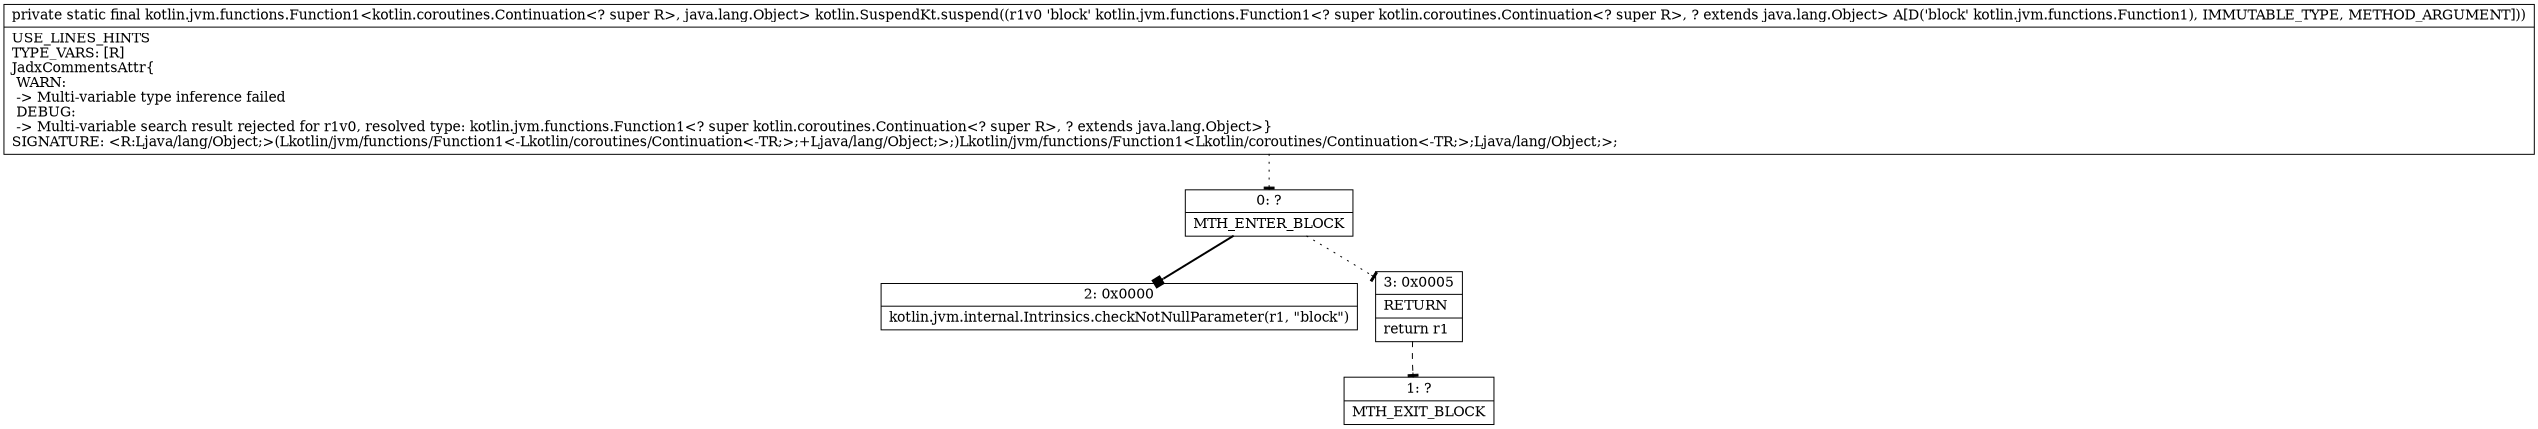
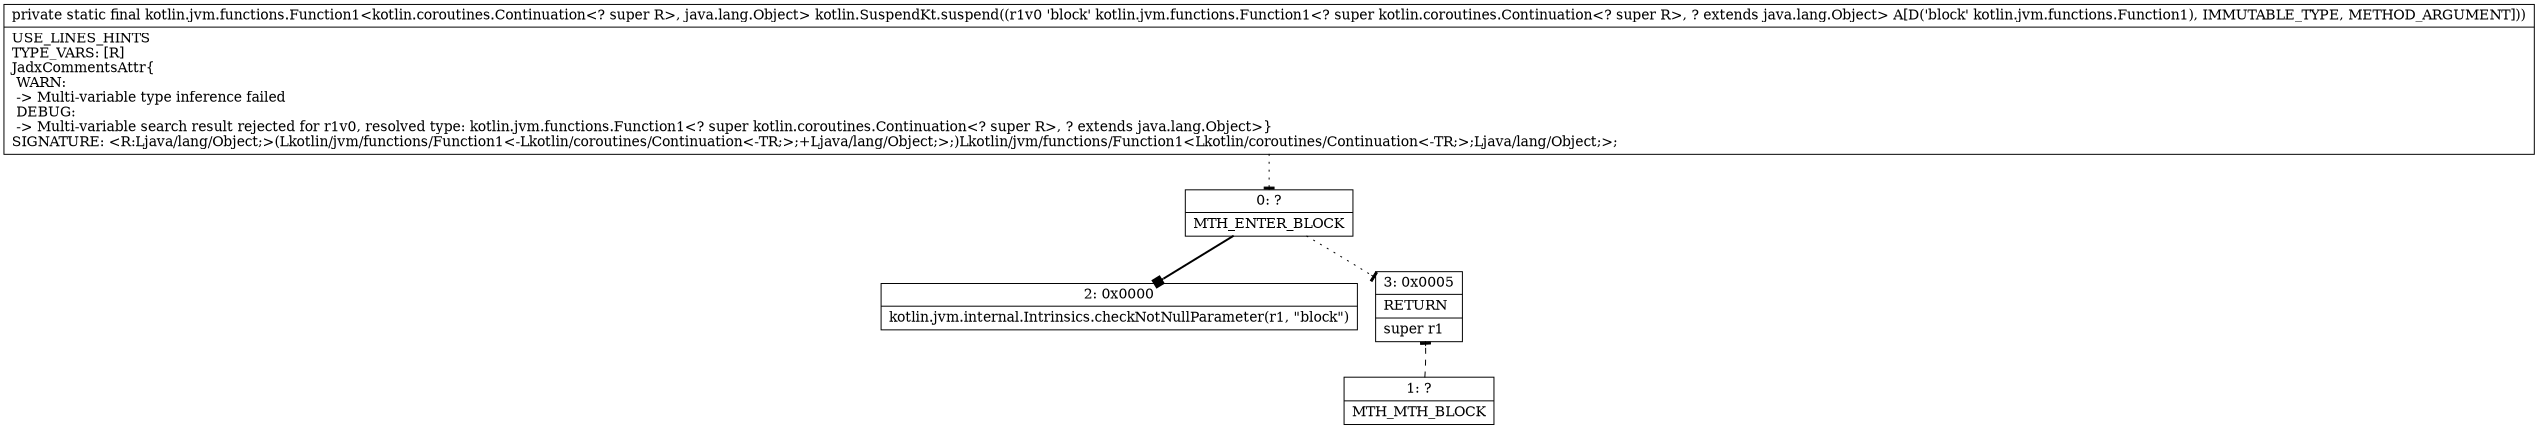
node "3: 0x0005": text "return r1" -> "super r1"
edge "3: 0x0005" -> "1: ?": reversed
node "1: ?": text "MTH_EXIT_BLOCK" -> "MTH_MTH_BLOCK"
